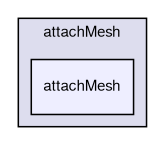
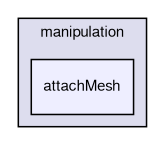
cluster "attachMesh": label "attachMesh" -> "manipulation"
